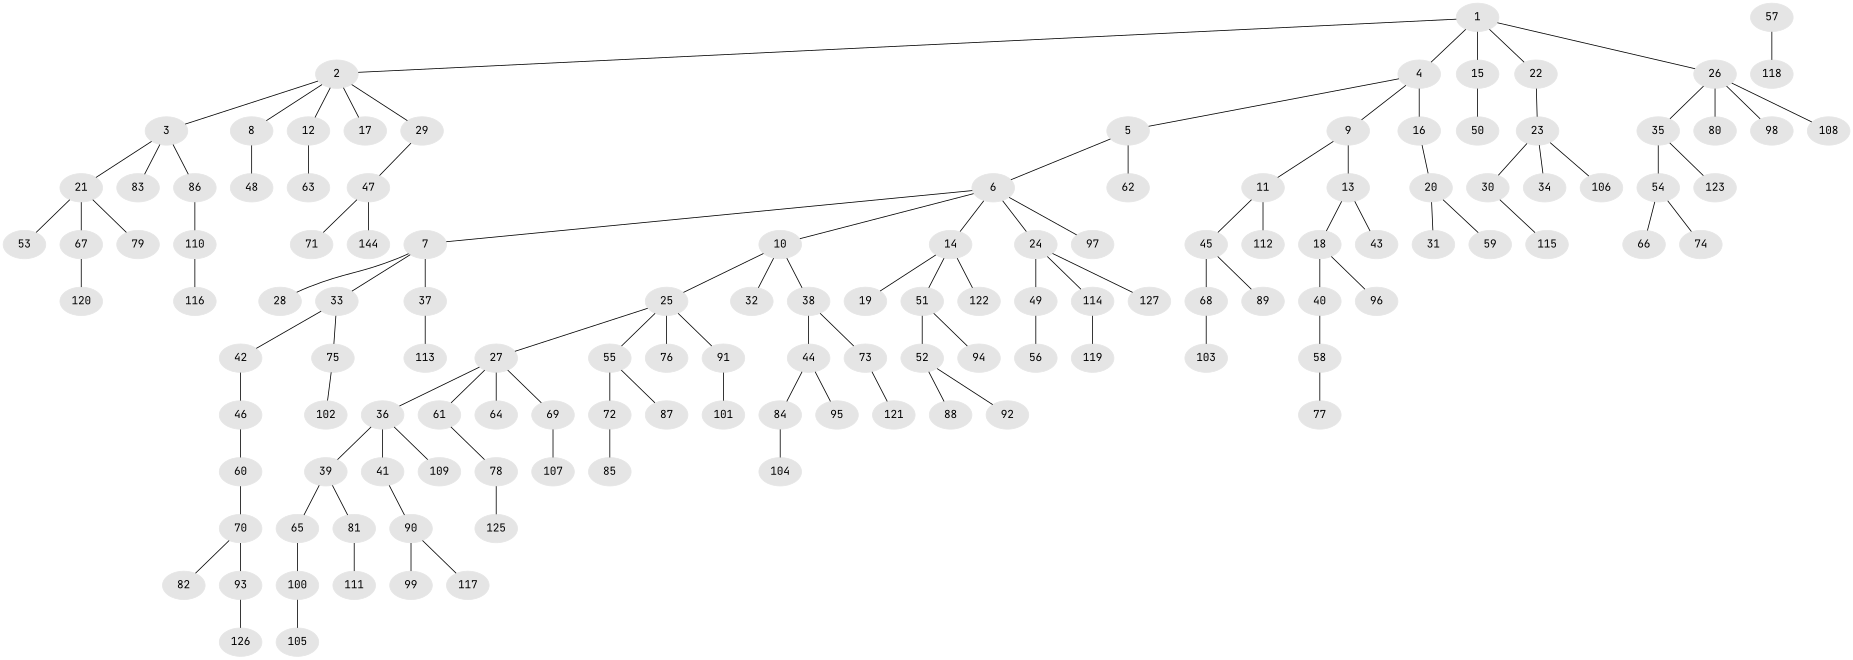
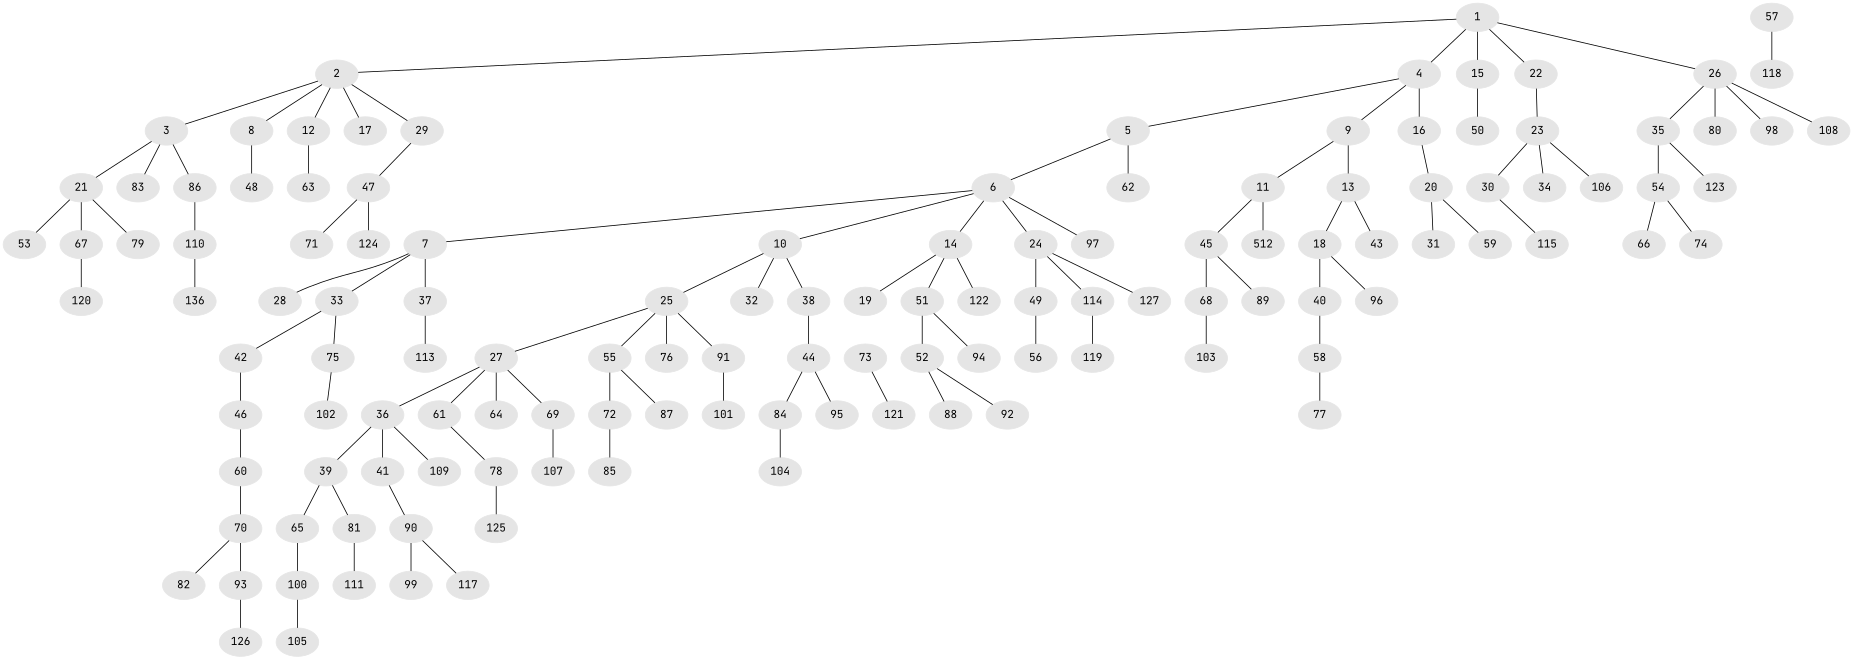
node "144": label "144" -> "124"
node "112": label "112" -> "512"
node "116": label "116" -> "136"
edge "38" -- "73": removed
